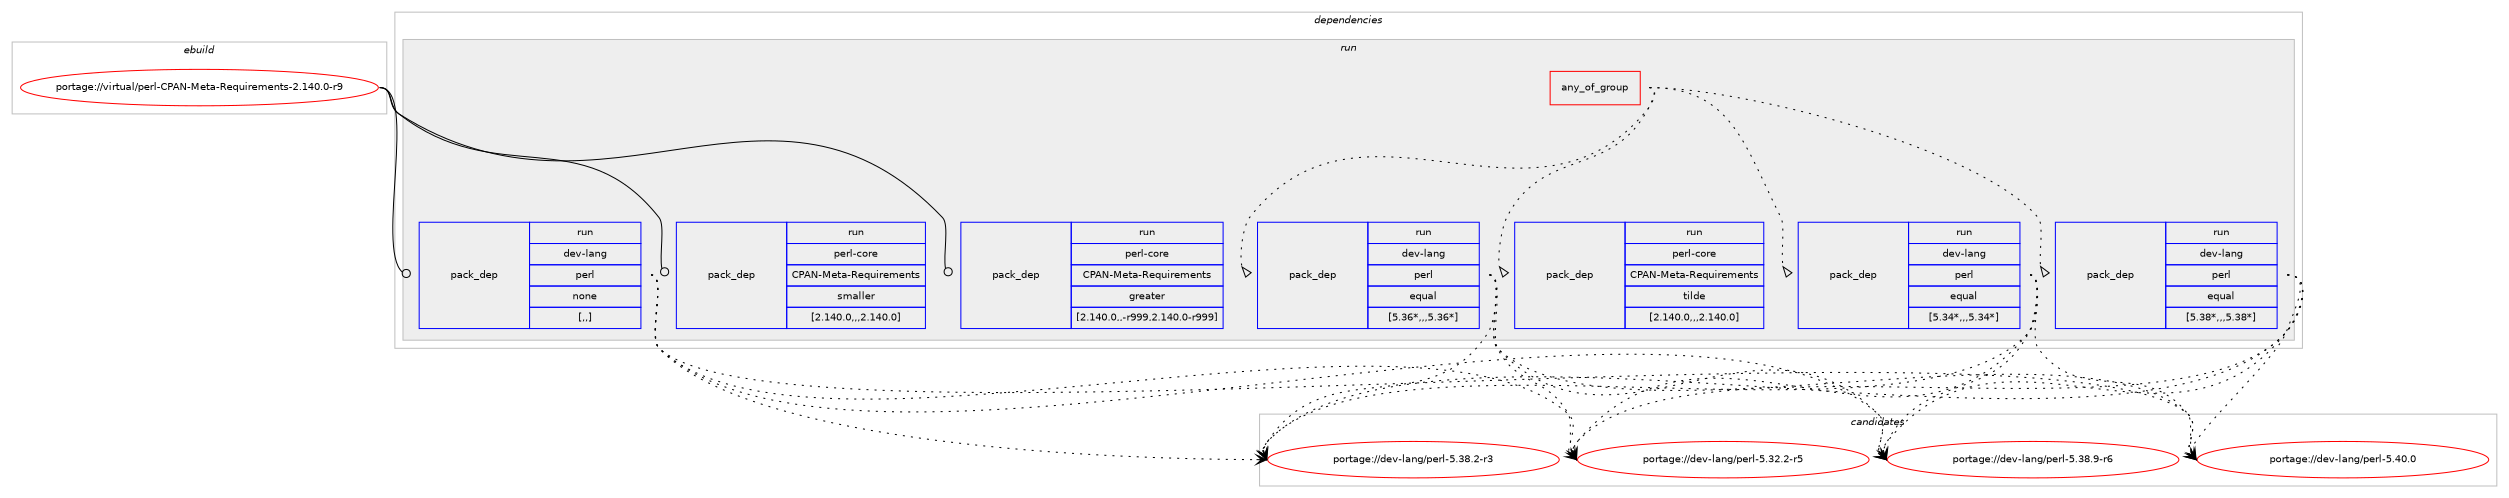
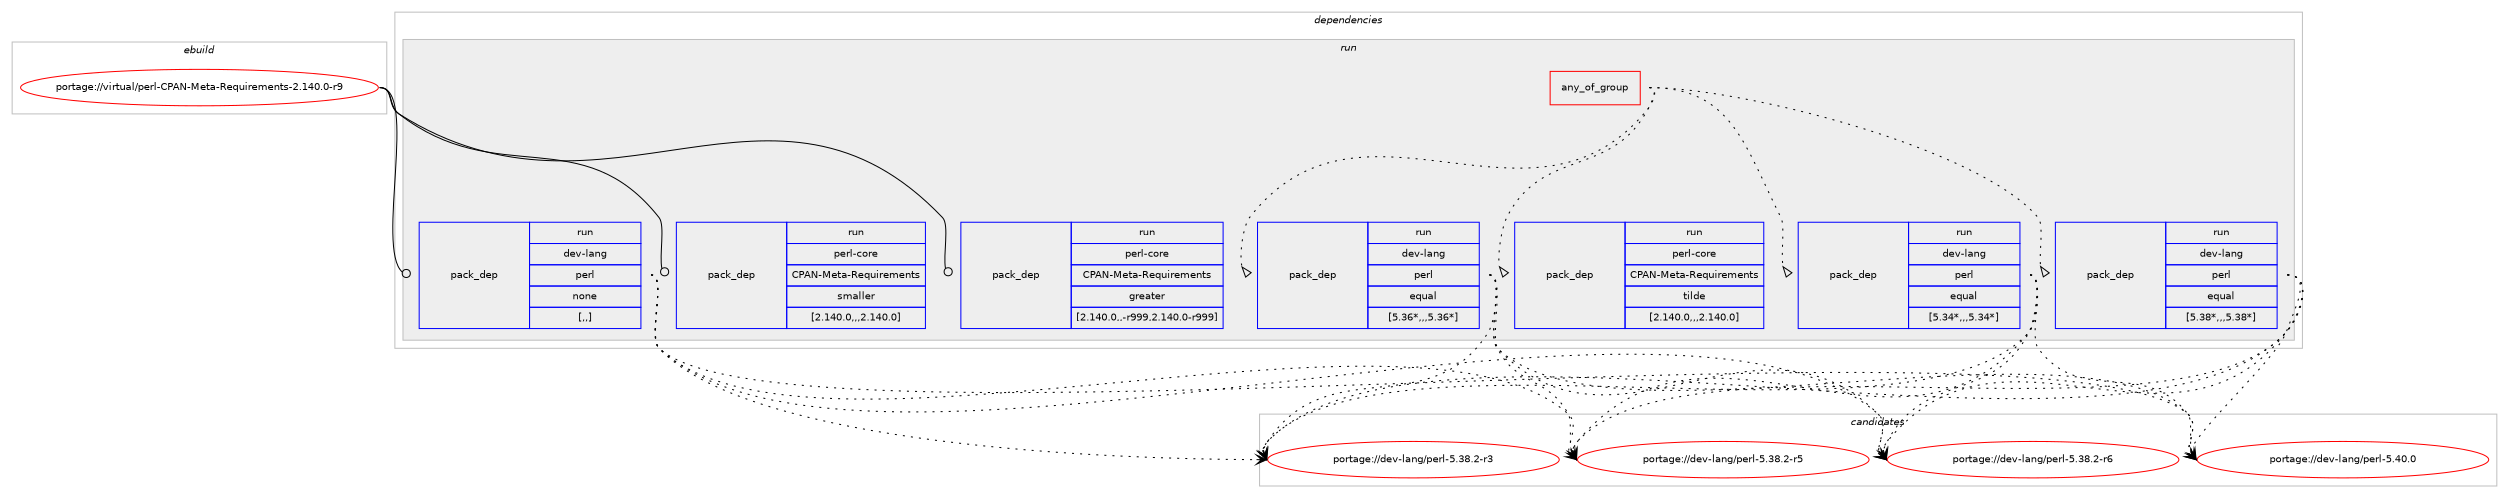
node "portage://dev-lang/perl-5.32.2-r5": label "portage://dev-lang/perl-5.32.2-r5" -> "portage://dev-lang/perl-5.38.2-r5"
node "portage://dev-lang/perl-5.38.9-r6": label "portage://dev-lang/perl-5.38.9-r6" -> "portage://dev-lang/perl-5.38.2-r6"
